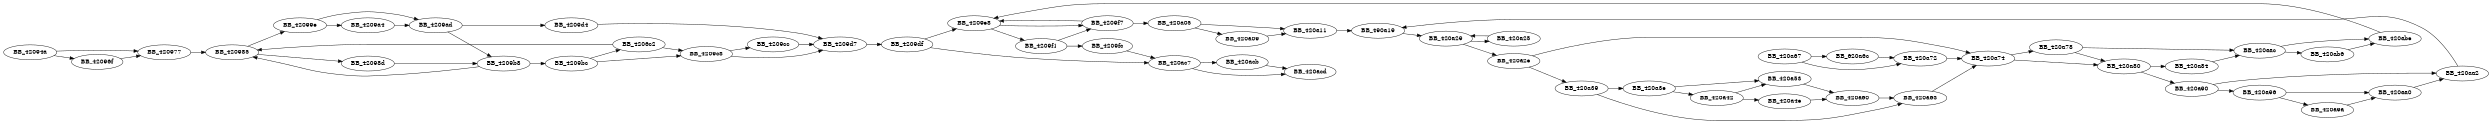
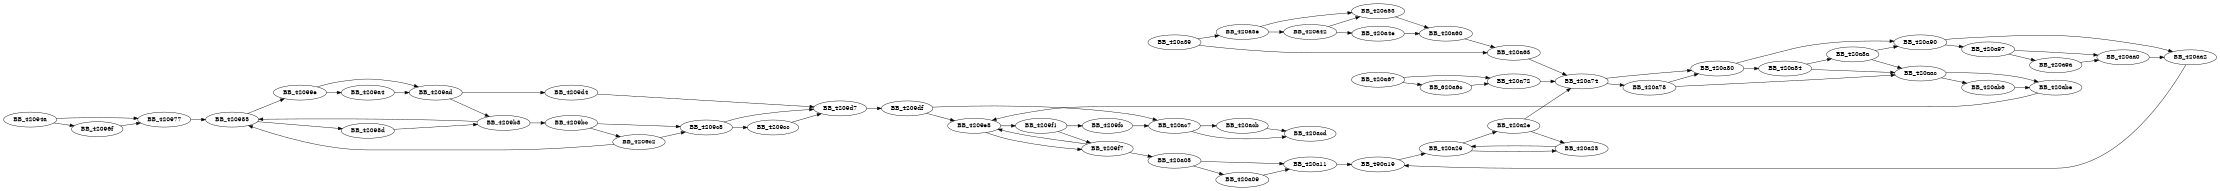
node "BB_420a8a": added
edge "BB_420a2e" -> "BB_420a39": now "BB_420a2e" -> "BB_420a25"
node "BB_420a96": label "BB_420a96" -> "BB_420a97"
